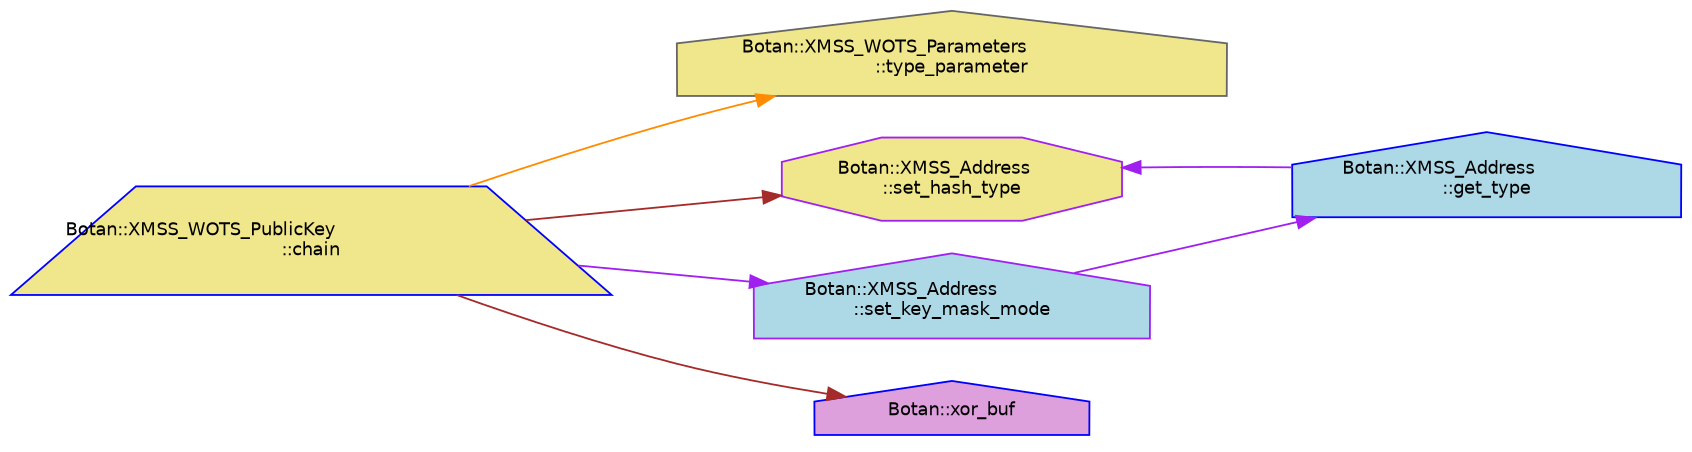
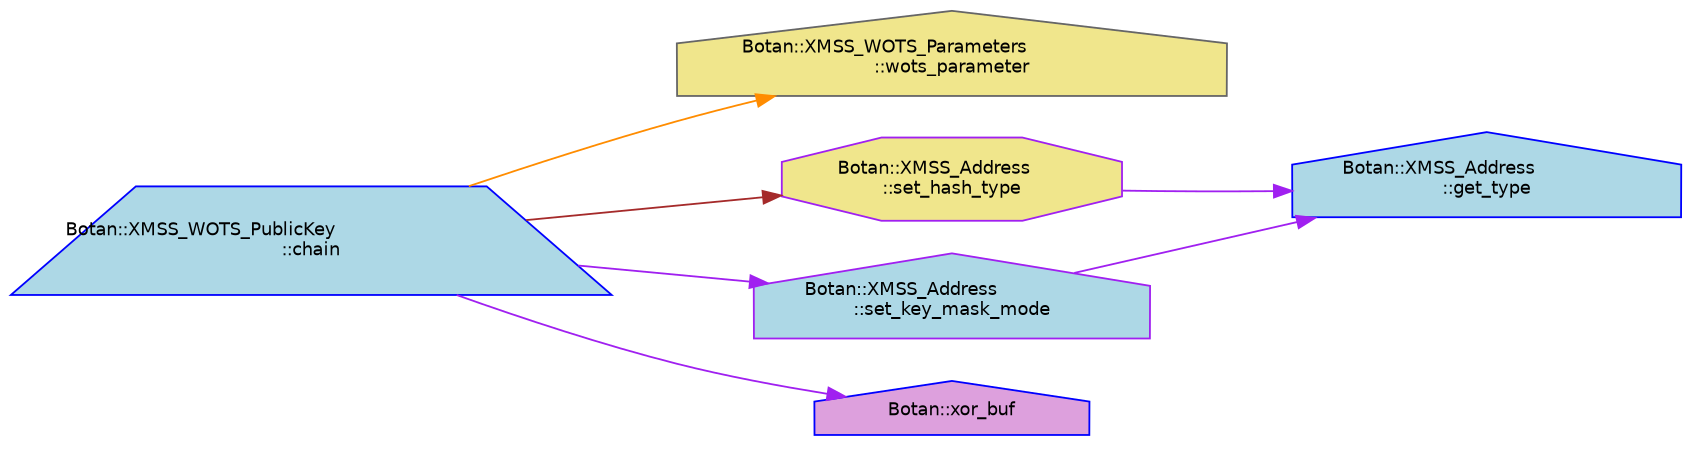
node "Botan::XMSS_WOTS_Parameters ::type_parameter": label "Botan::XMSS_WOTS_Parameters ::type_parameter" -> "Botan::XMSS_WOTS_Parameters ::wots_parameter"
edge "Botan::XMSS_Address ::get_type" -> "Botan::XMSS_Address ::set_hash_type": reversed
node "Botan::XMSS_WOTS_PublicKey ::chain": fillcolor khaki -> lightblue
edge "Botan::XMSS_WOTS_PublicKey ::chain" -> "Botan::xor_buf": color brown -> purple
